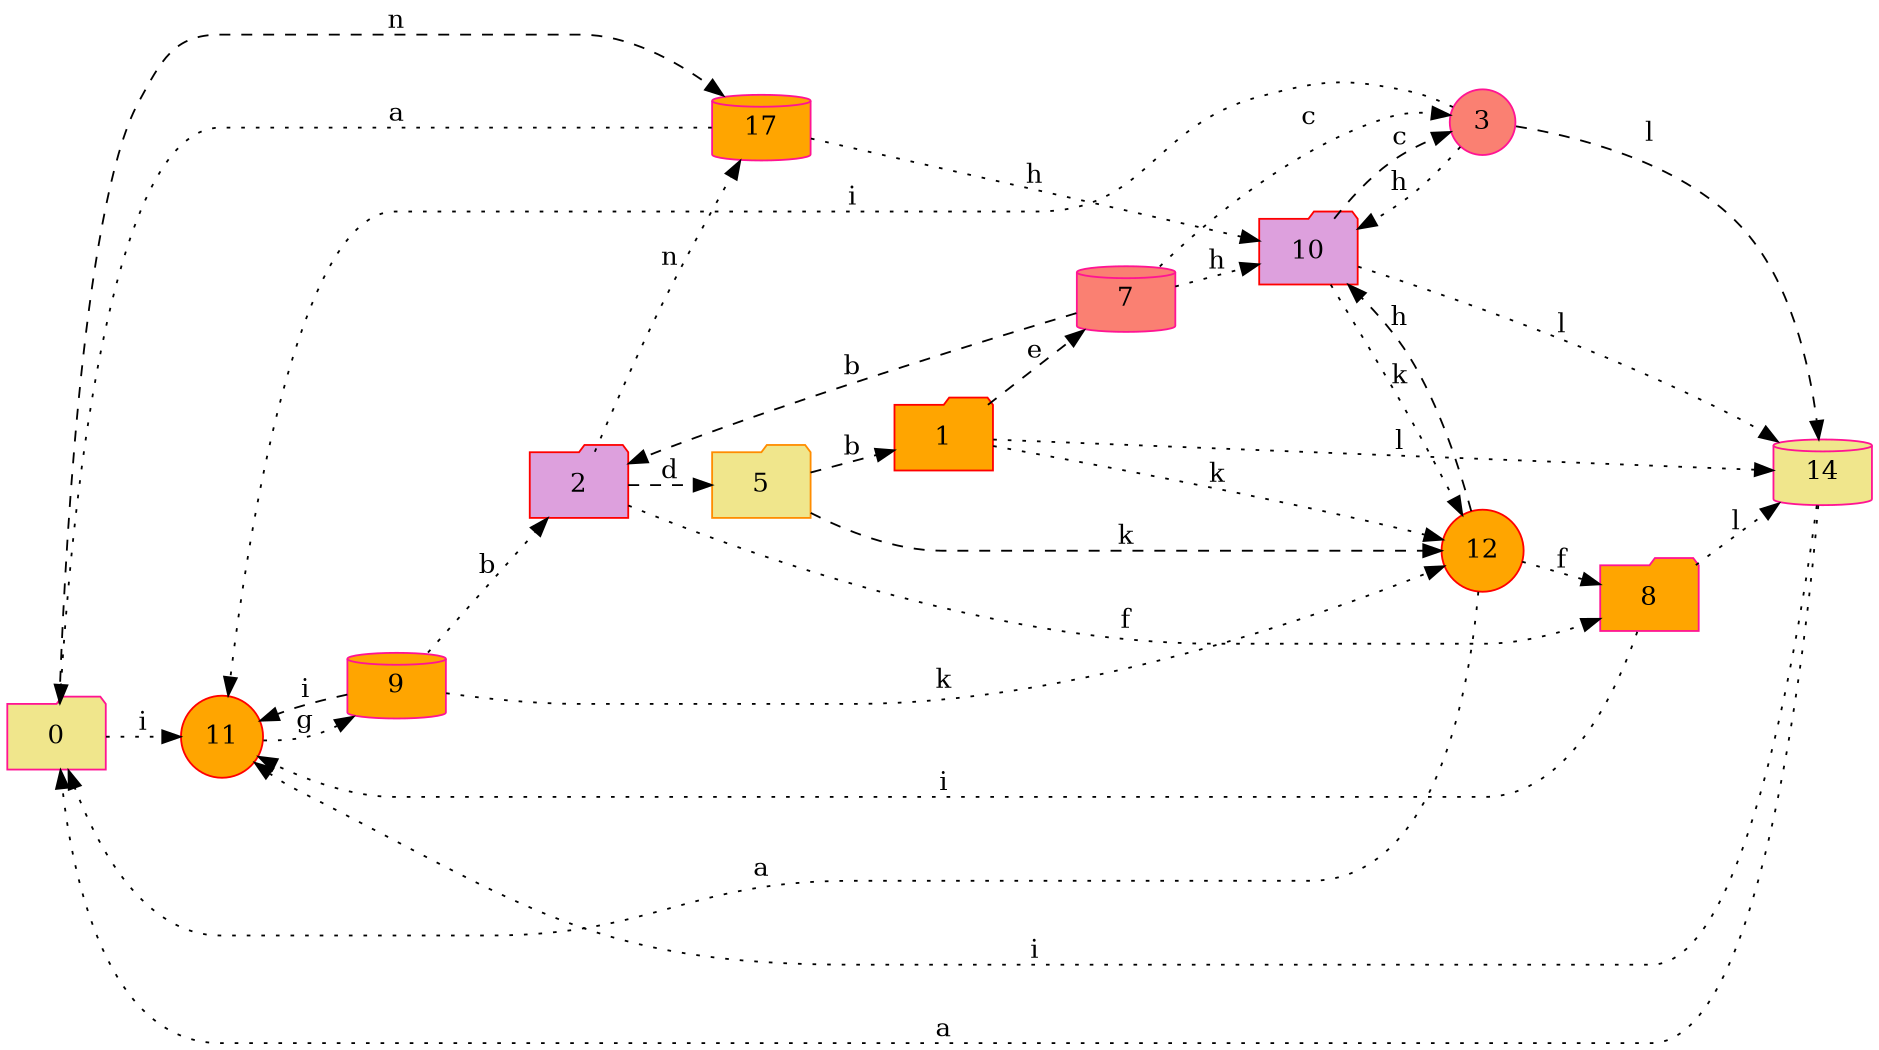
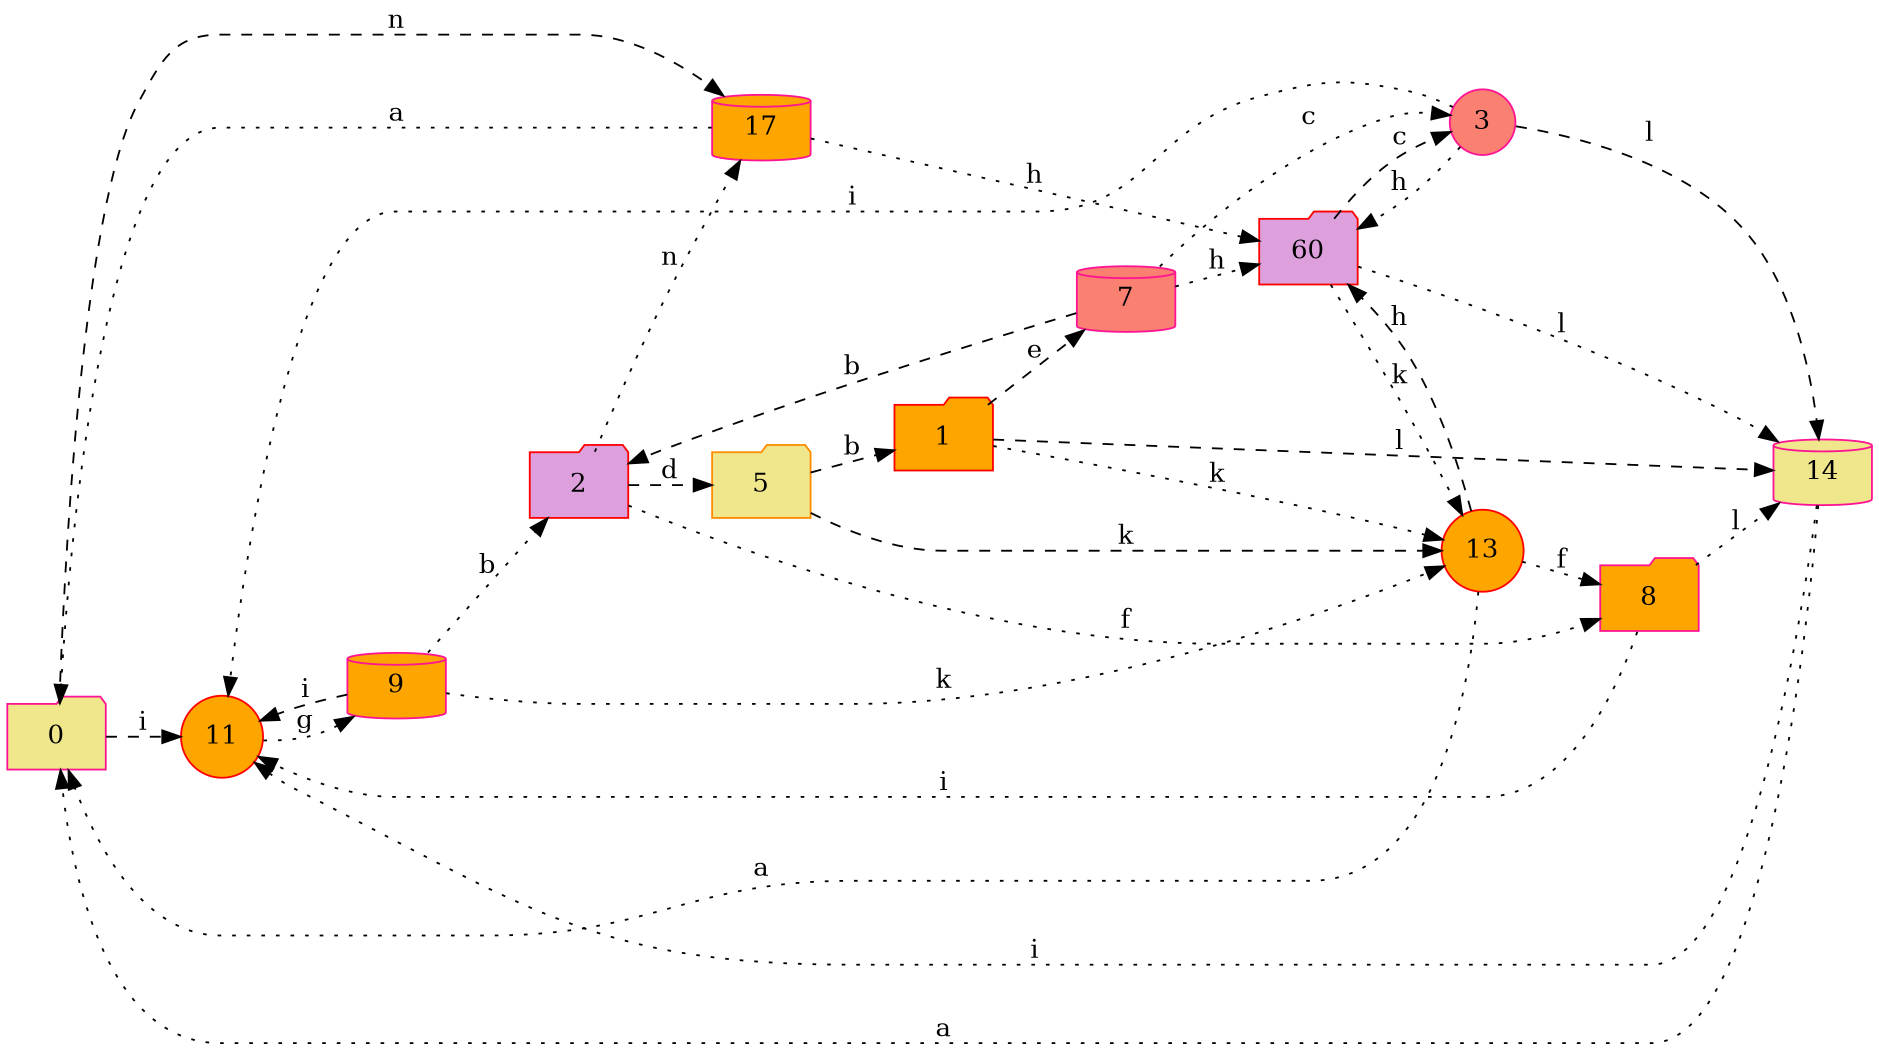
node "10": label "10" -> "60"
edge "1" -> "14": style dotted -> dashed
node "12": label "12" -> "13"
edge "0" -> "11": style dotted -> dashed
